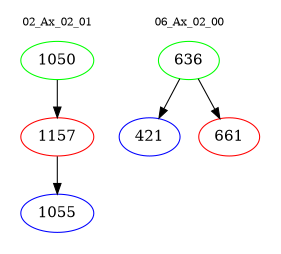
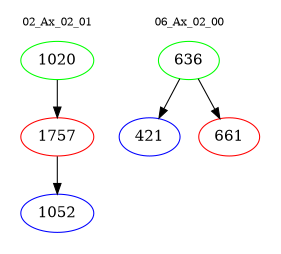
node "1050": label "1050" -> "1020"
node "1157": label "1157" -> "1757"
node "1055": label "1055" -> "1052"
